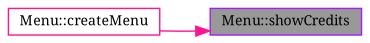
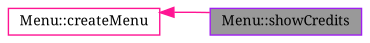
edge "Menu::createMenu" -> "Menu::showCredits": reversed
